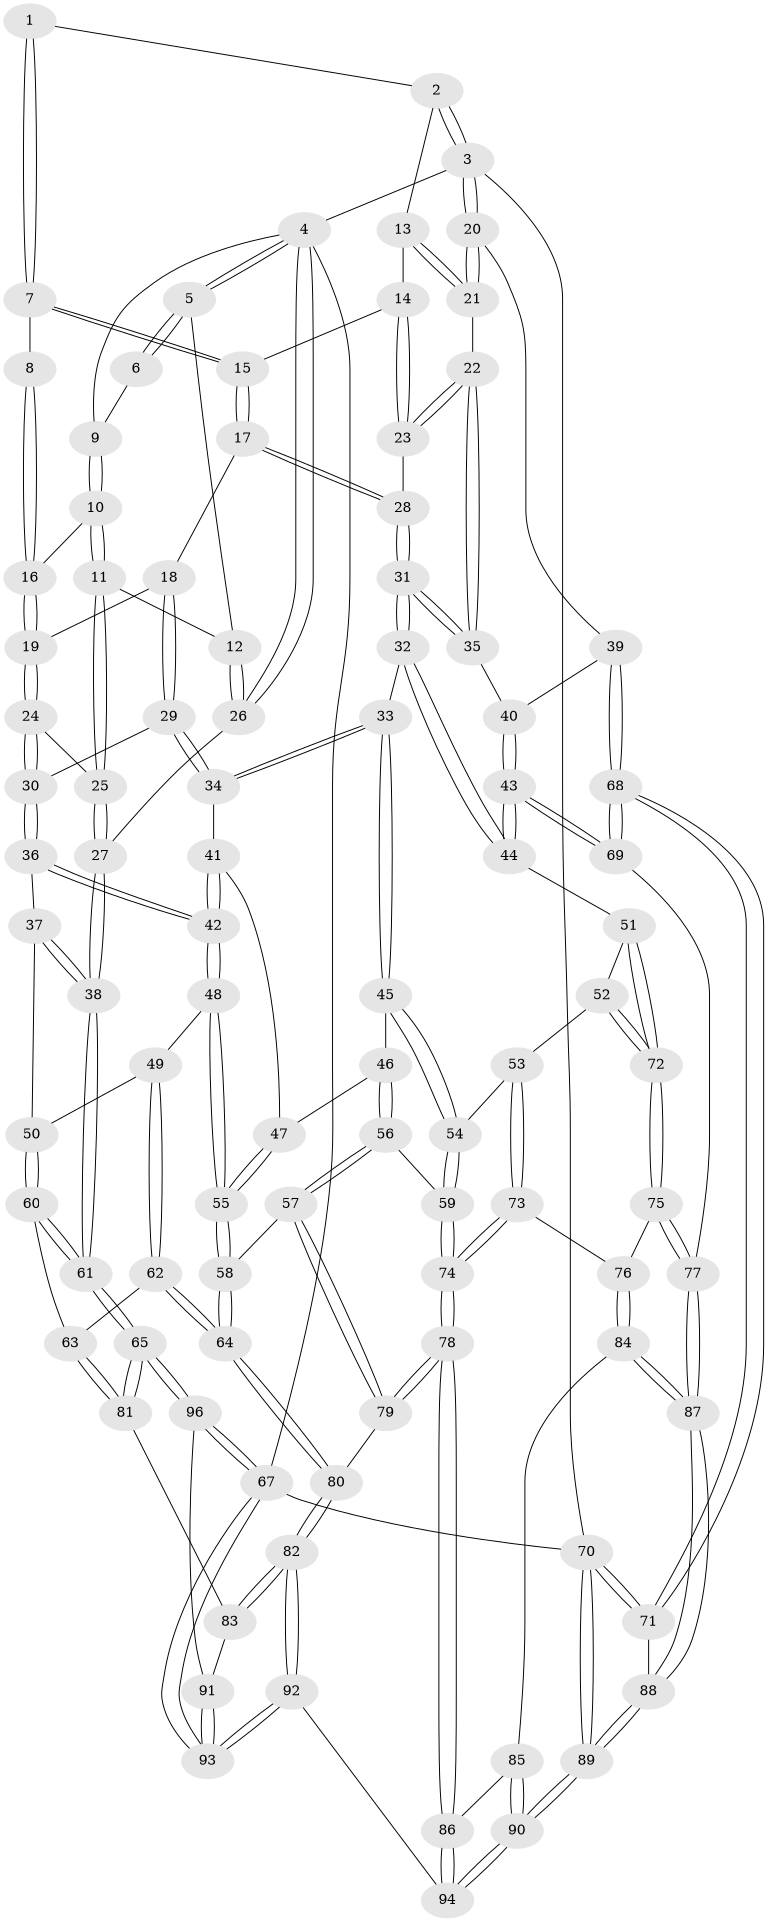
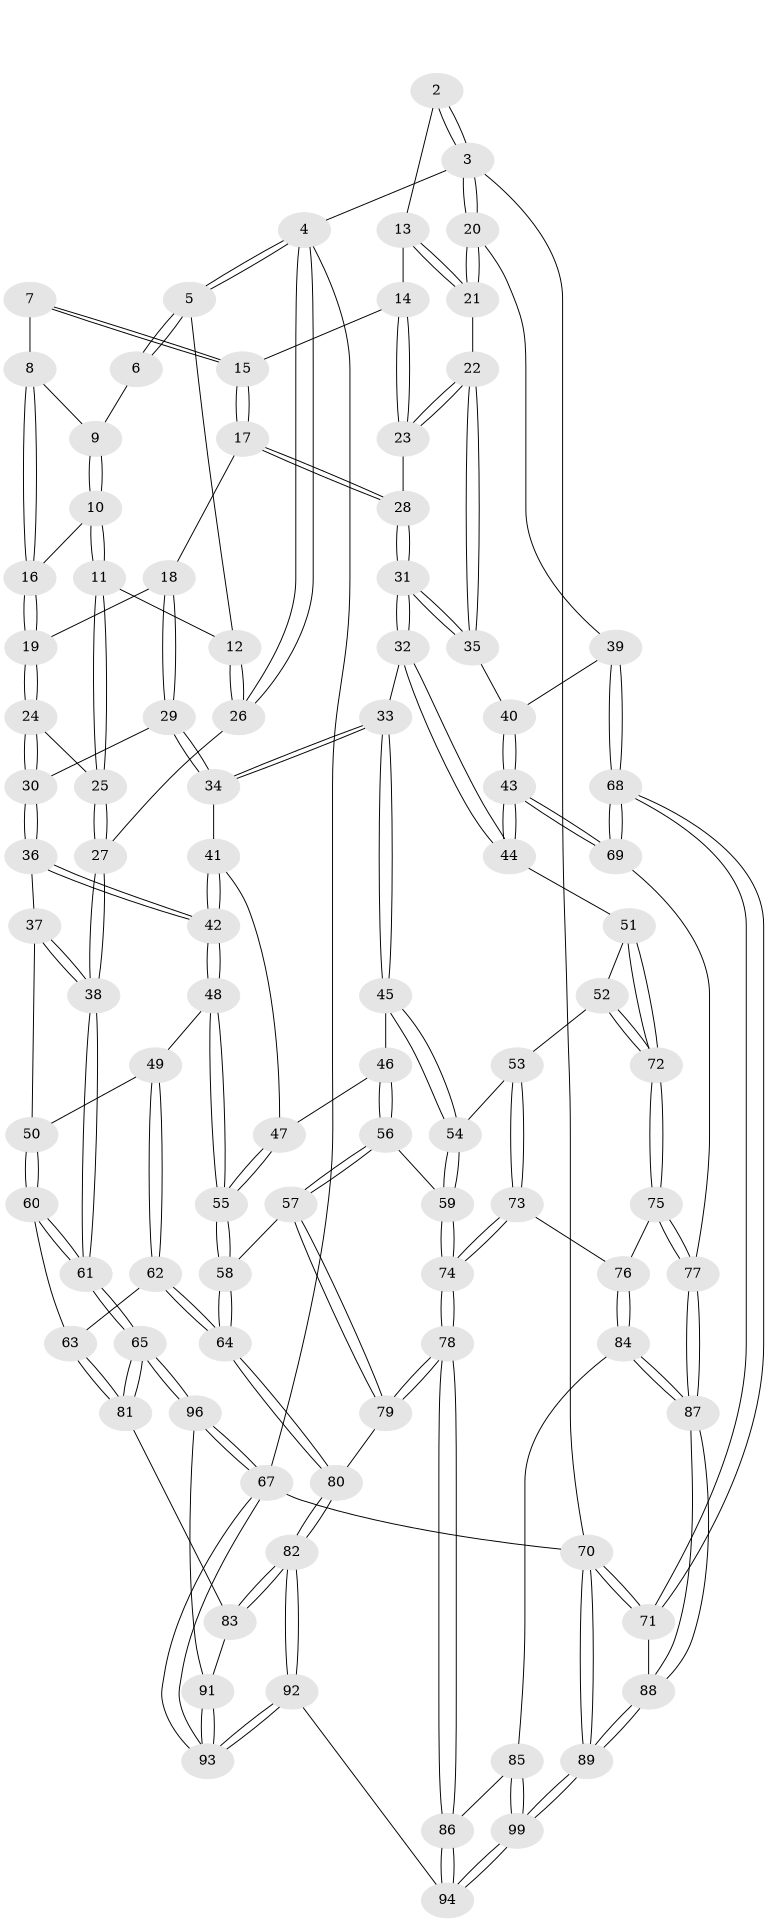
node "1": removed
edge "4" -- "9": now "8" -- "9"
node "90": label "90" -> "99"
